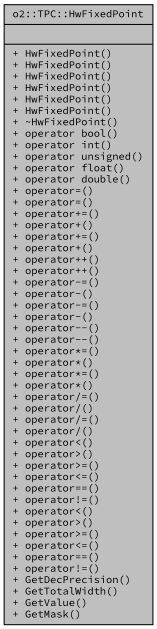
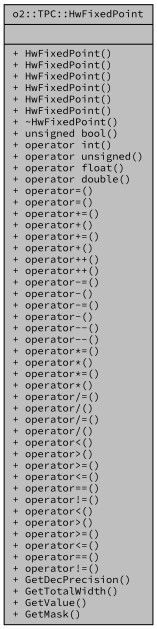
node "o2::TPC::HwFixedPoint": text "+ operator bool()" -> "+ unsigned bool()"
